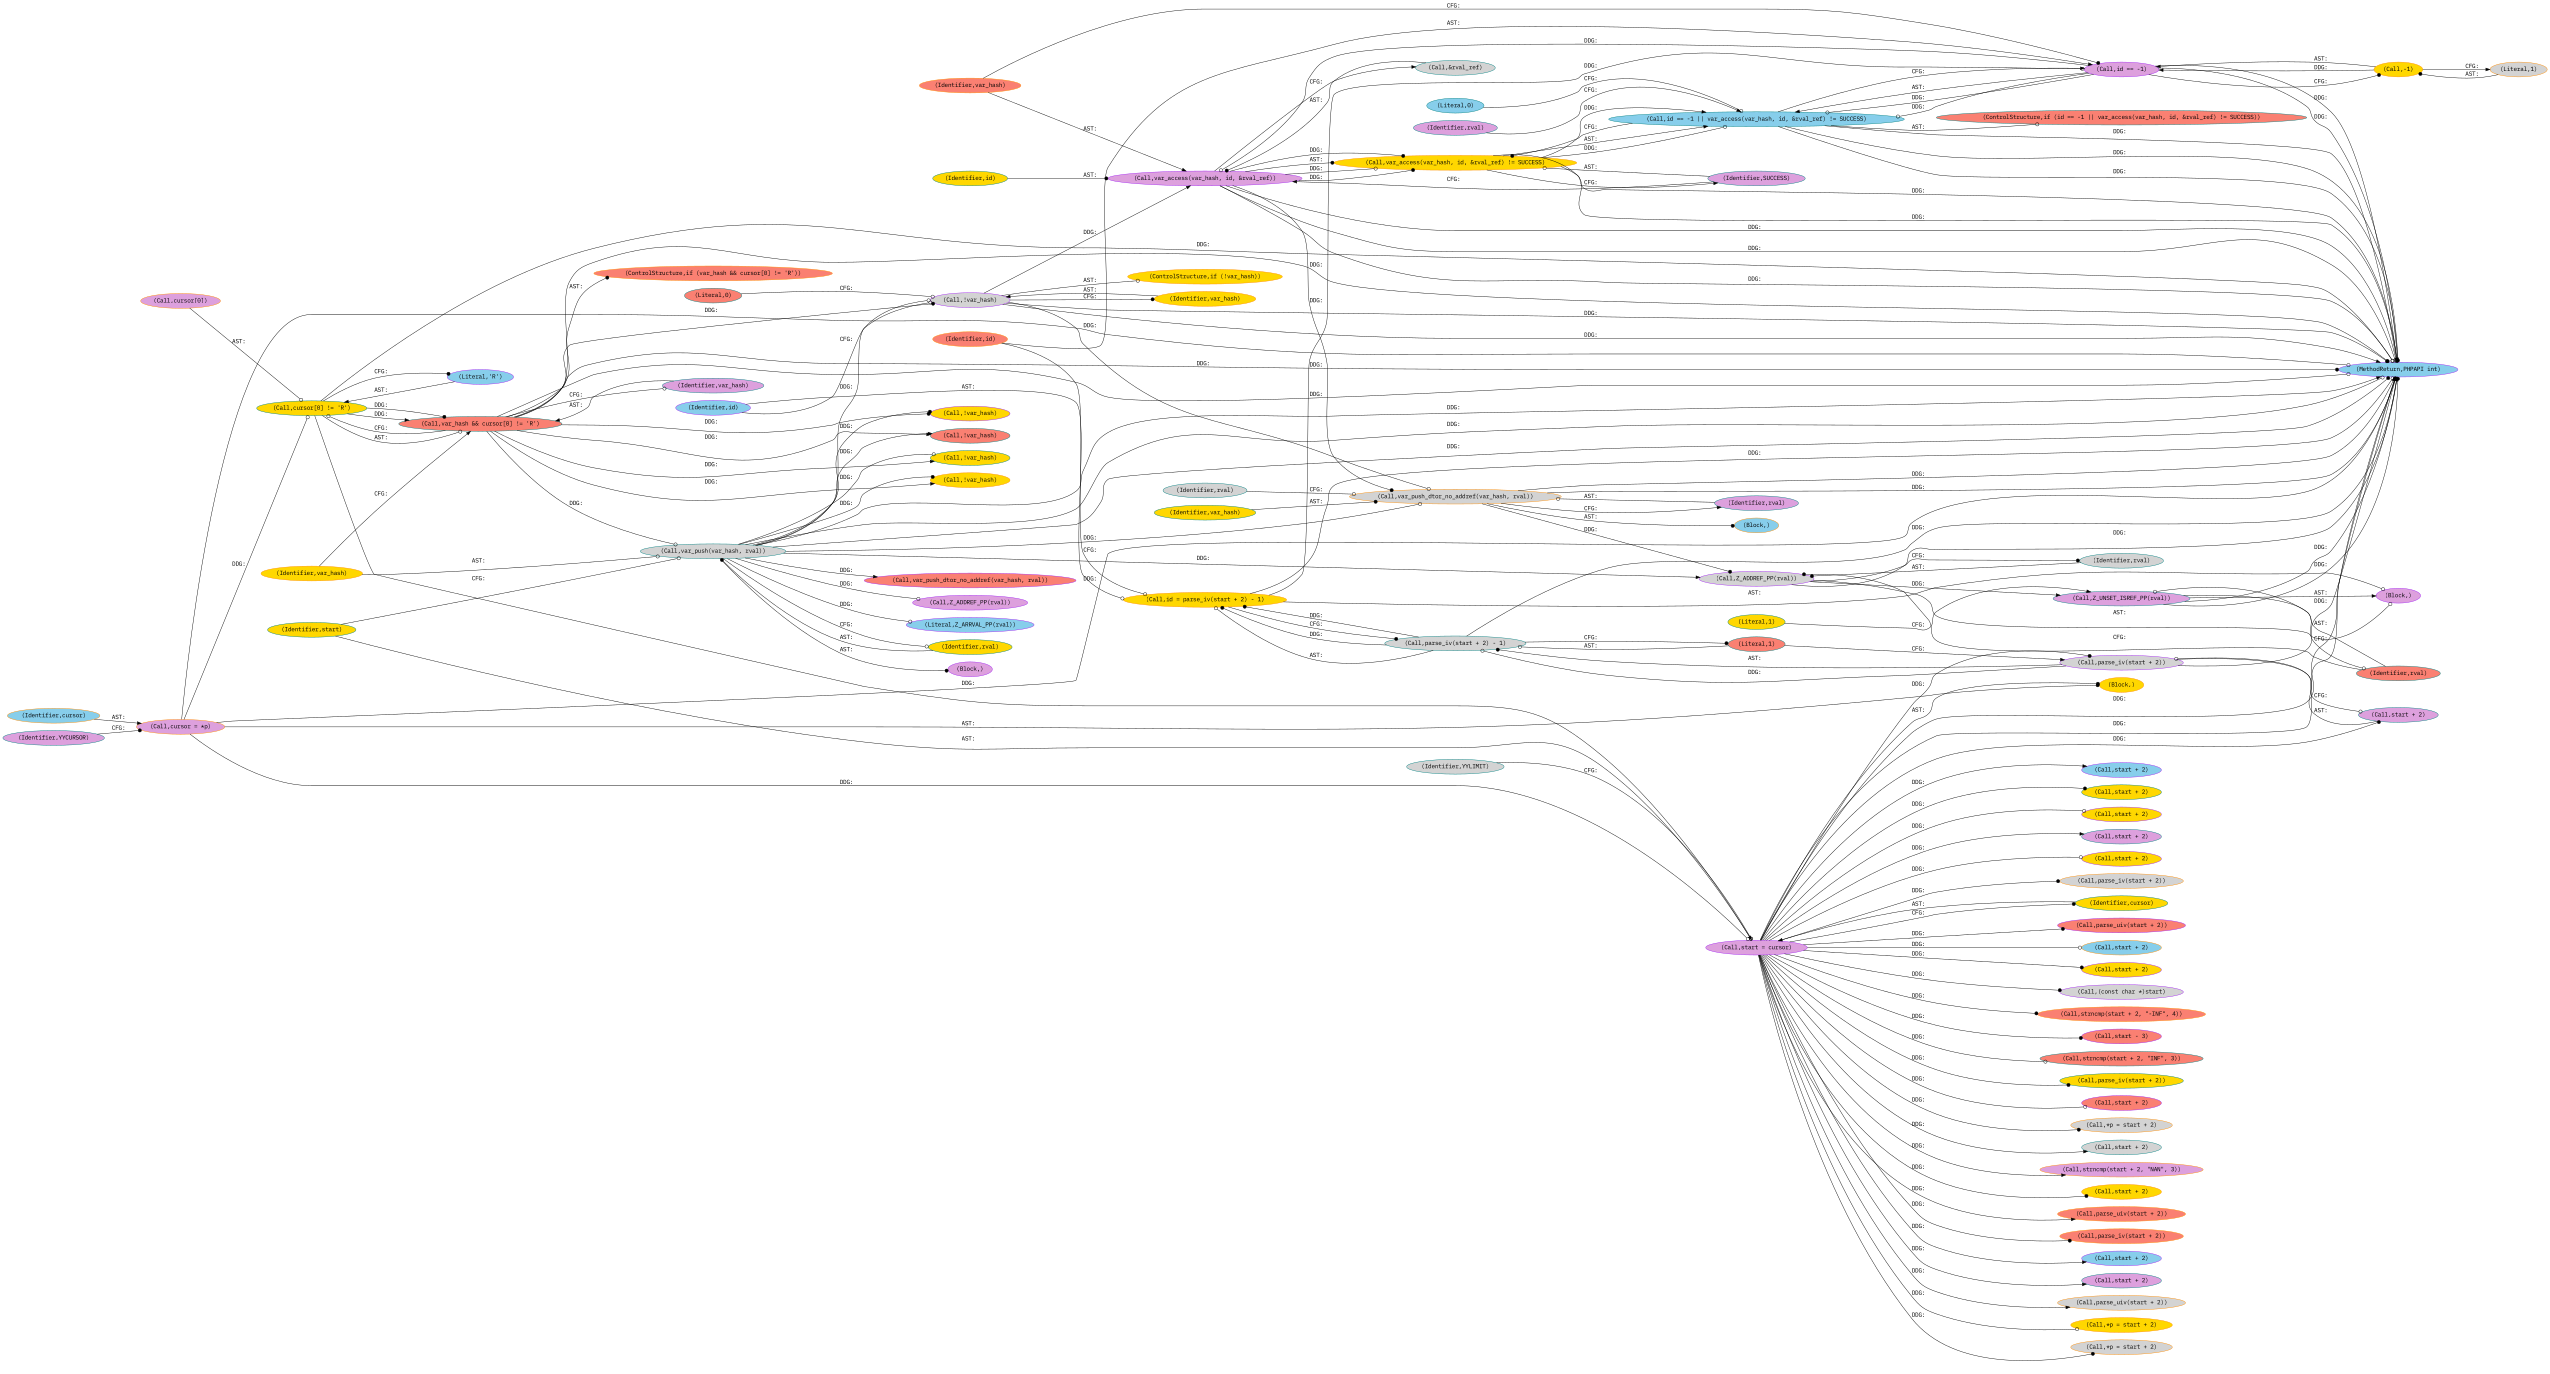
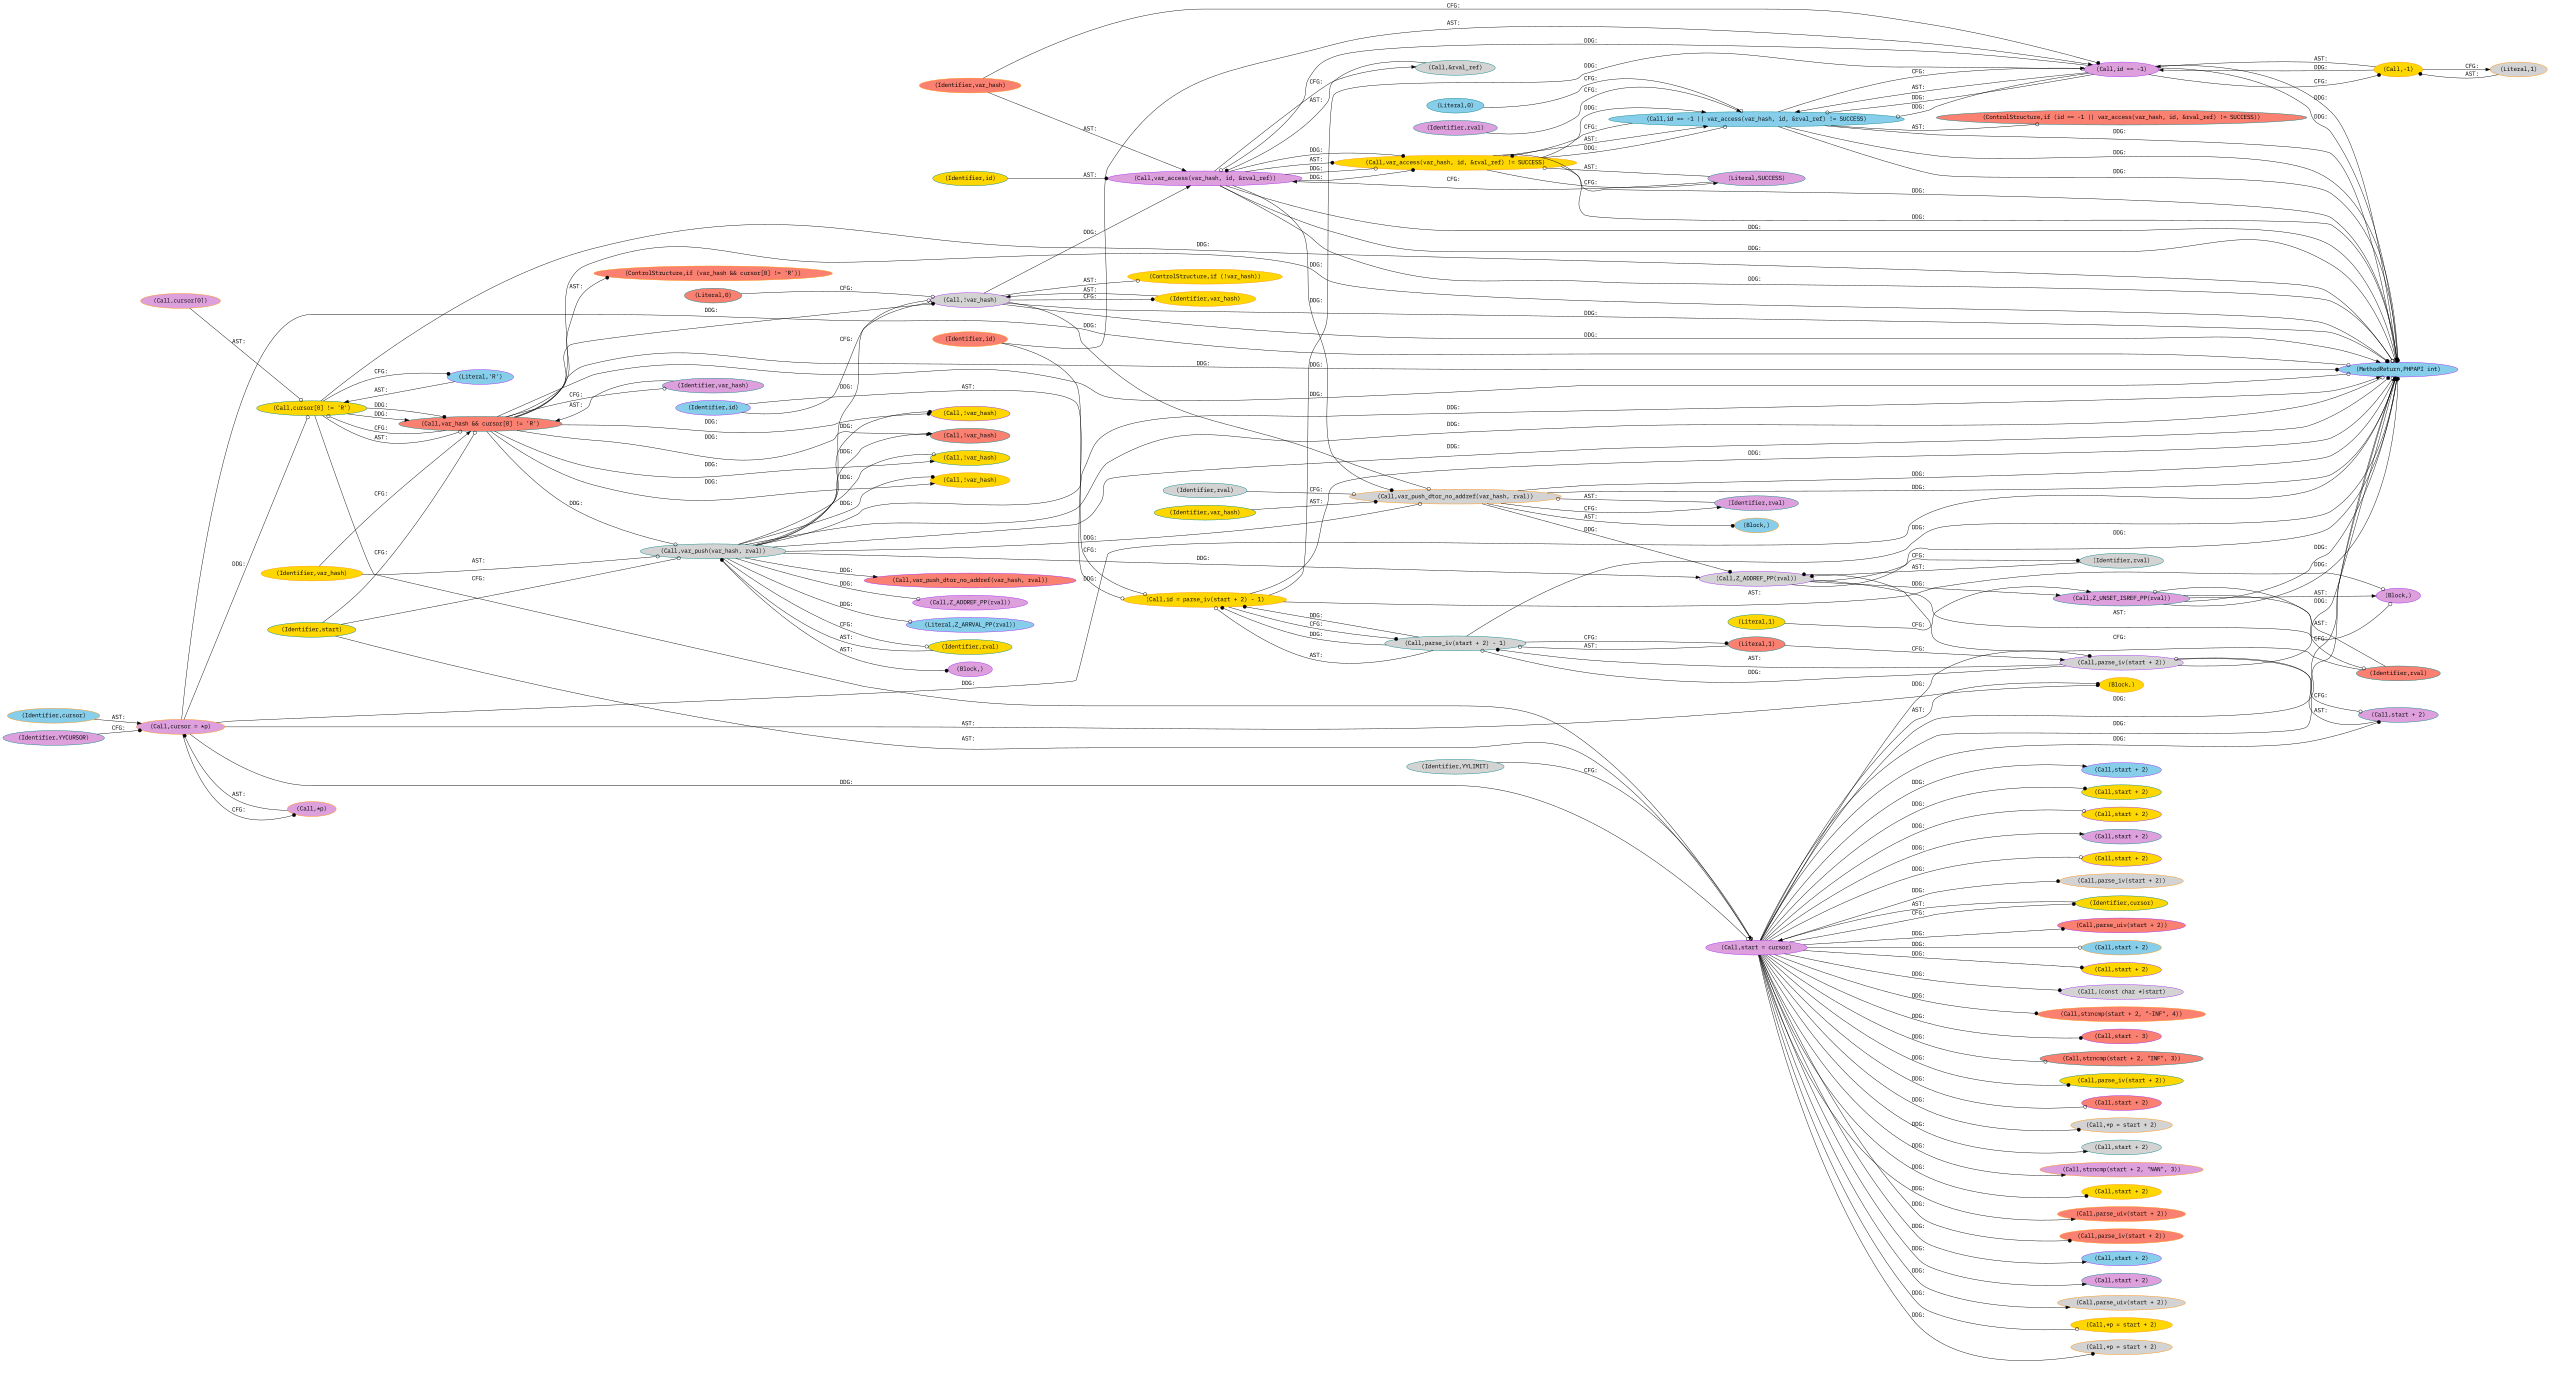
node "(Identifier,SUCCESS)": label "(Identifier,SUCCESS)" -> "(Literal,SUCCESS)"
edge "(Identifier,start)" -> "(Call,var_hash && cursor[0] != 'R')": added, label "CFG:"
node "(Call,*p)": added
